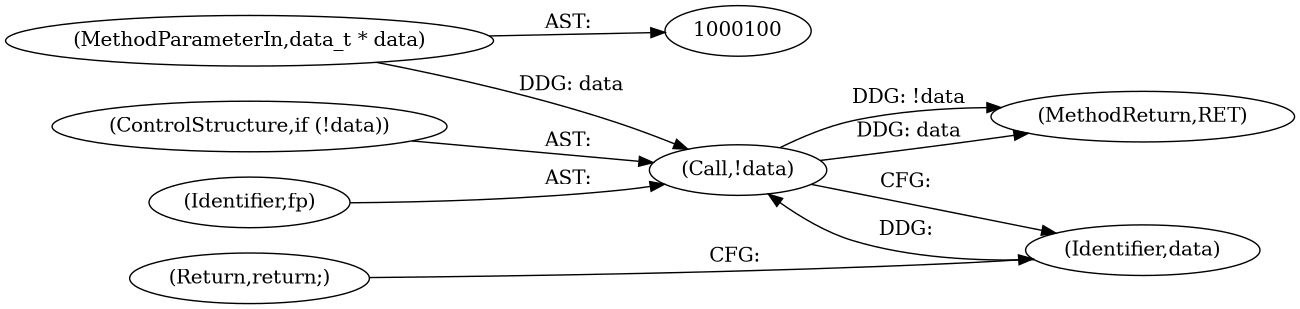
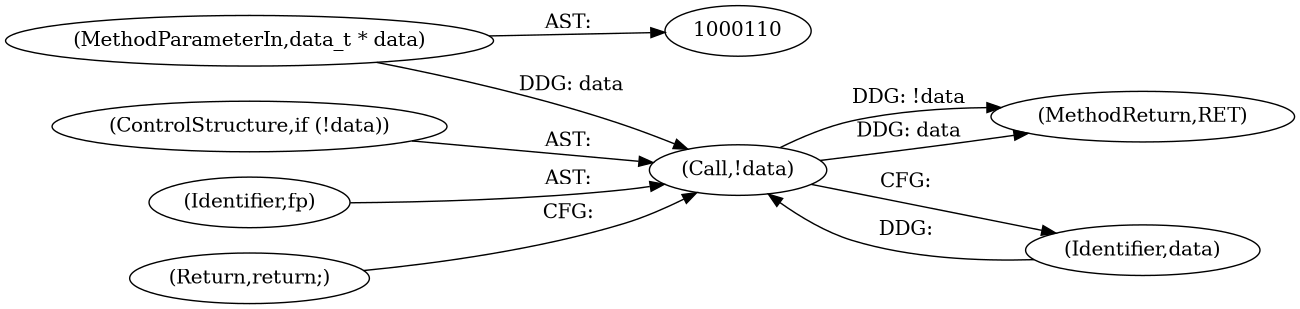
node "1000100": label "1000100" -> "1000110"
edge "(Return,return;)" -> "(Identifier,data)": now "(Return,return;)" -> "(Call,!data)"
